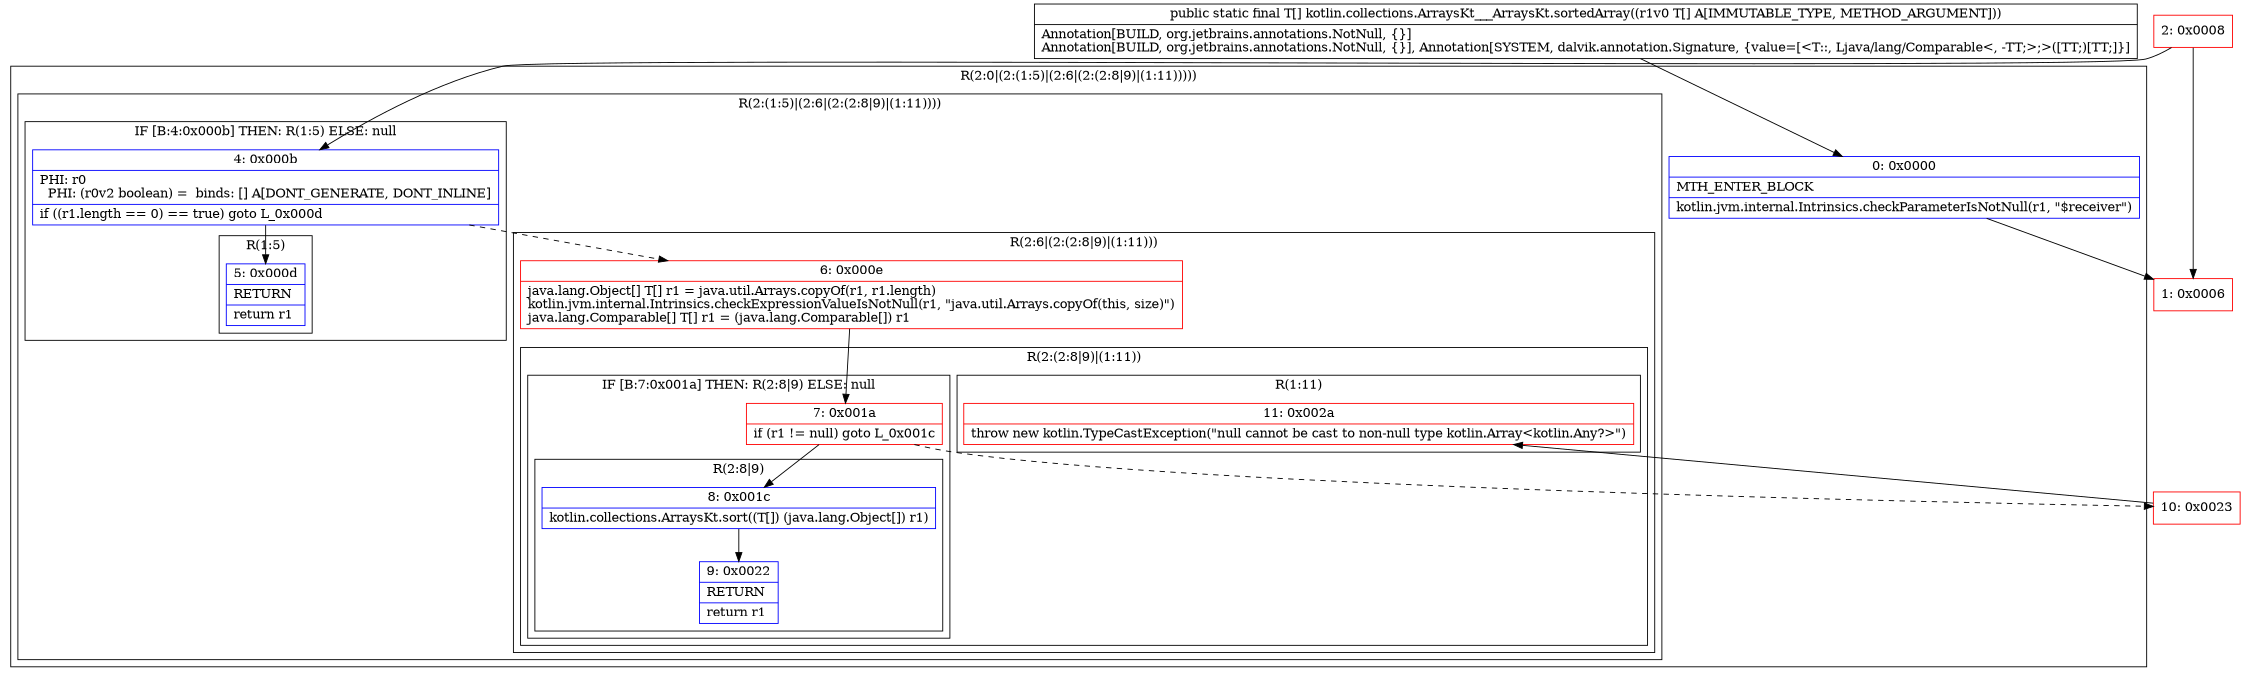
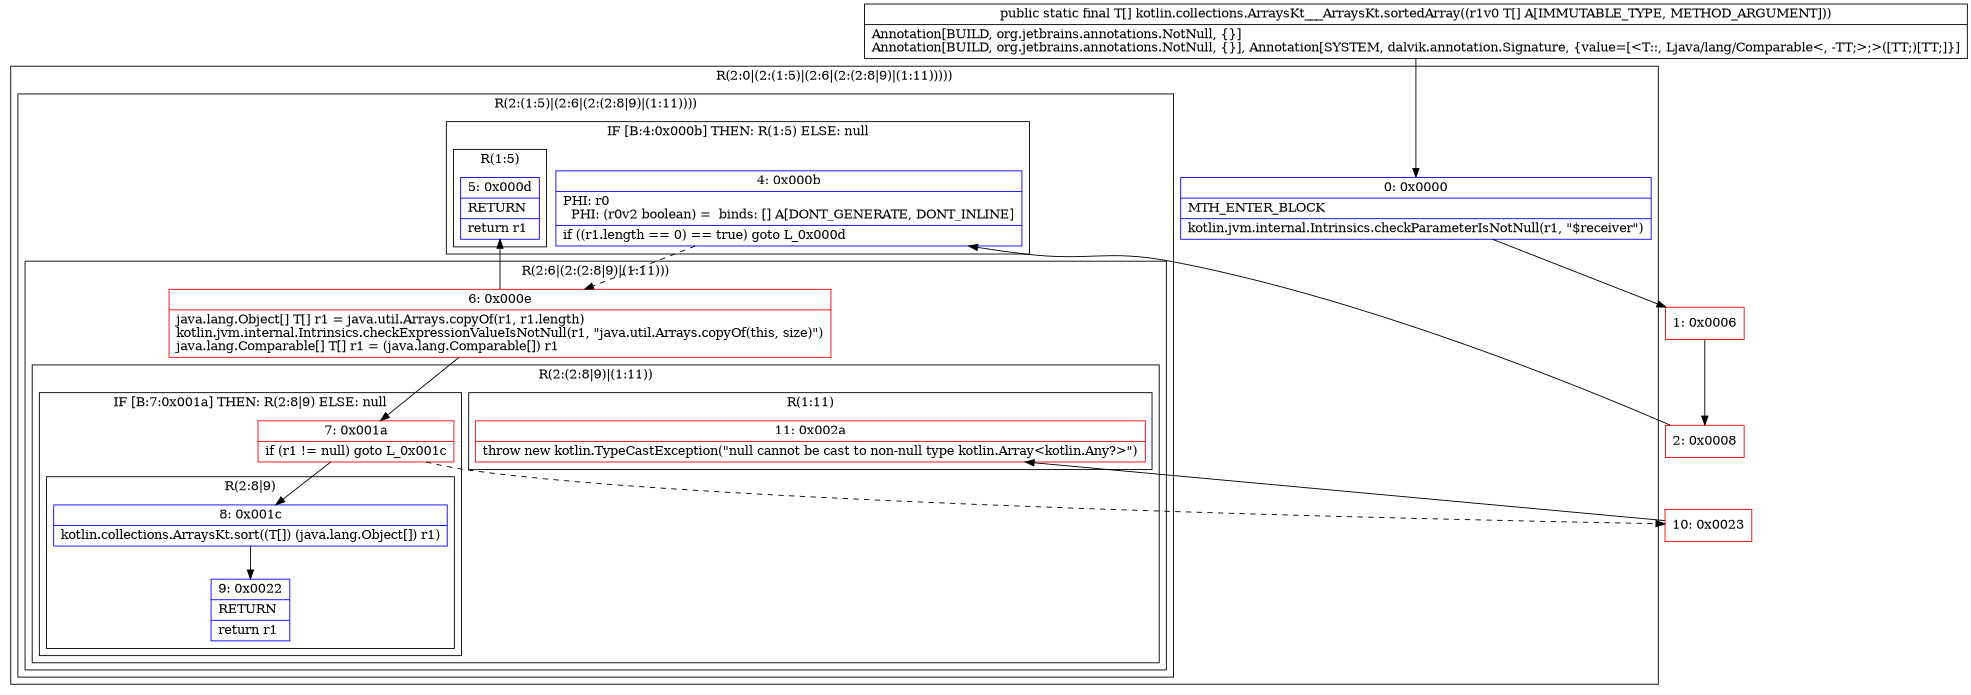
edge "2: 0x0008" -> "1: 0x0006": reversed
edge "4: 0x000b" -> "5: 0x000d": now "6: 0x000e" -> "5: 0x000d"
